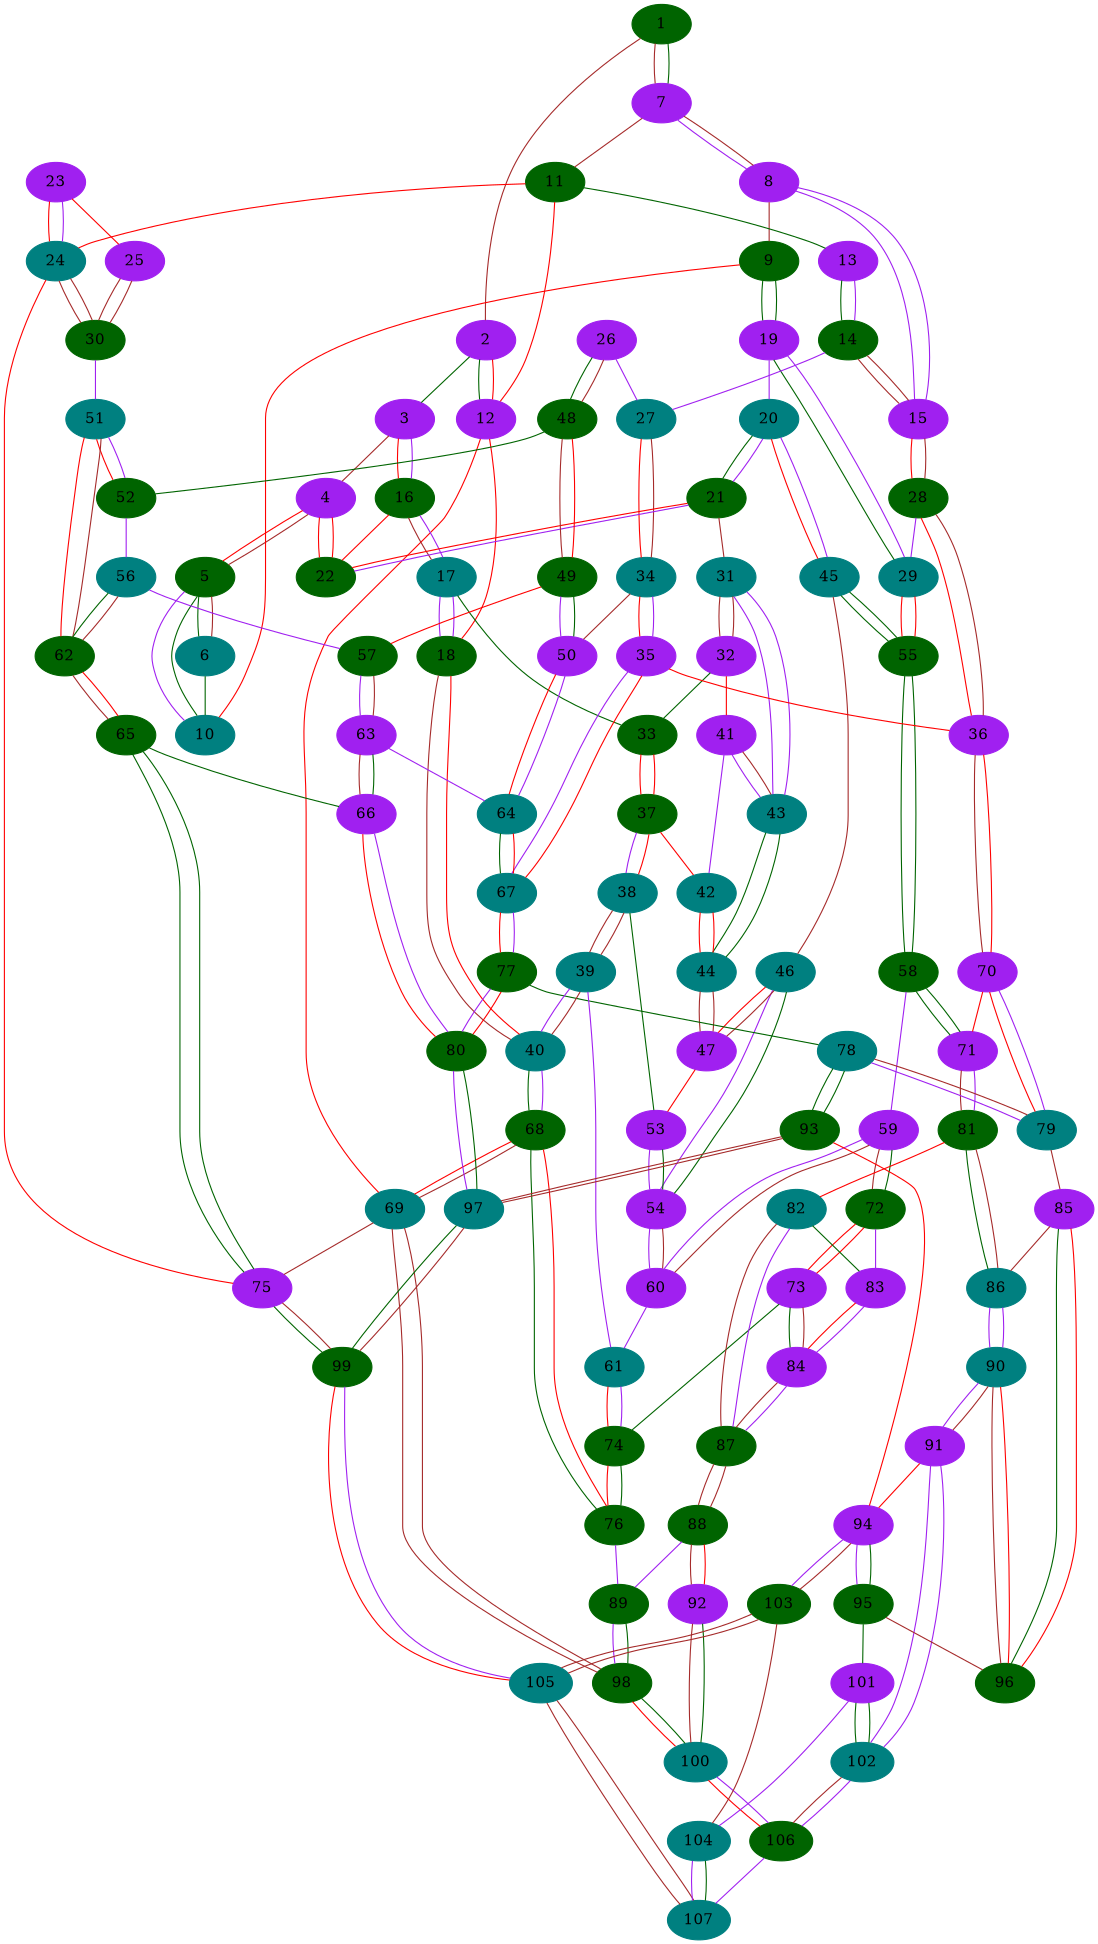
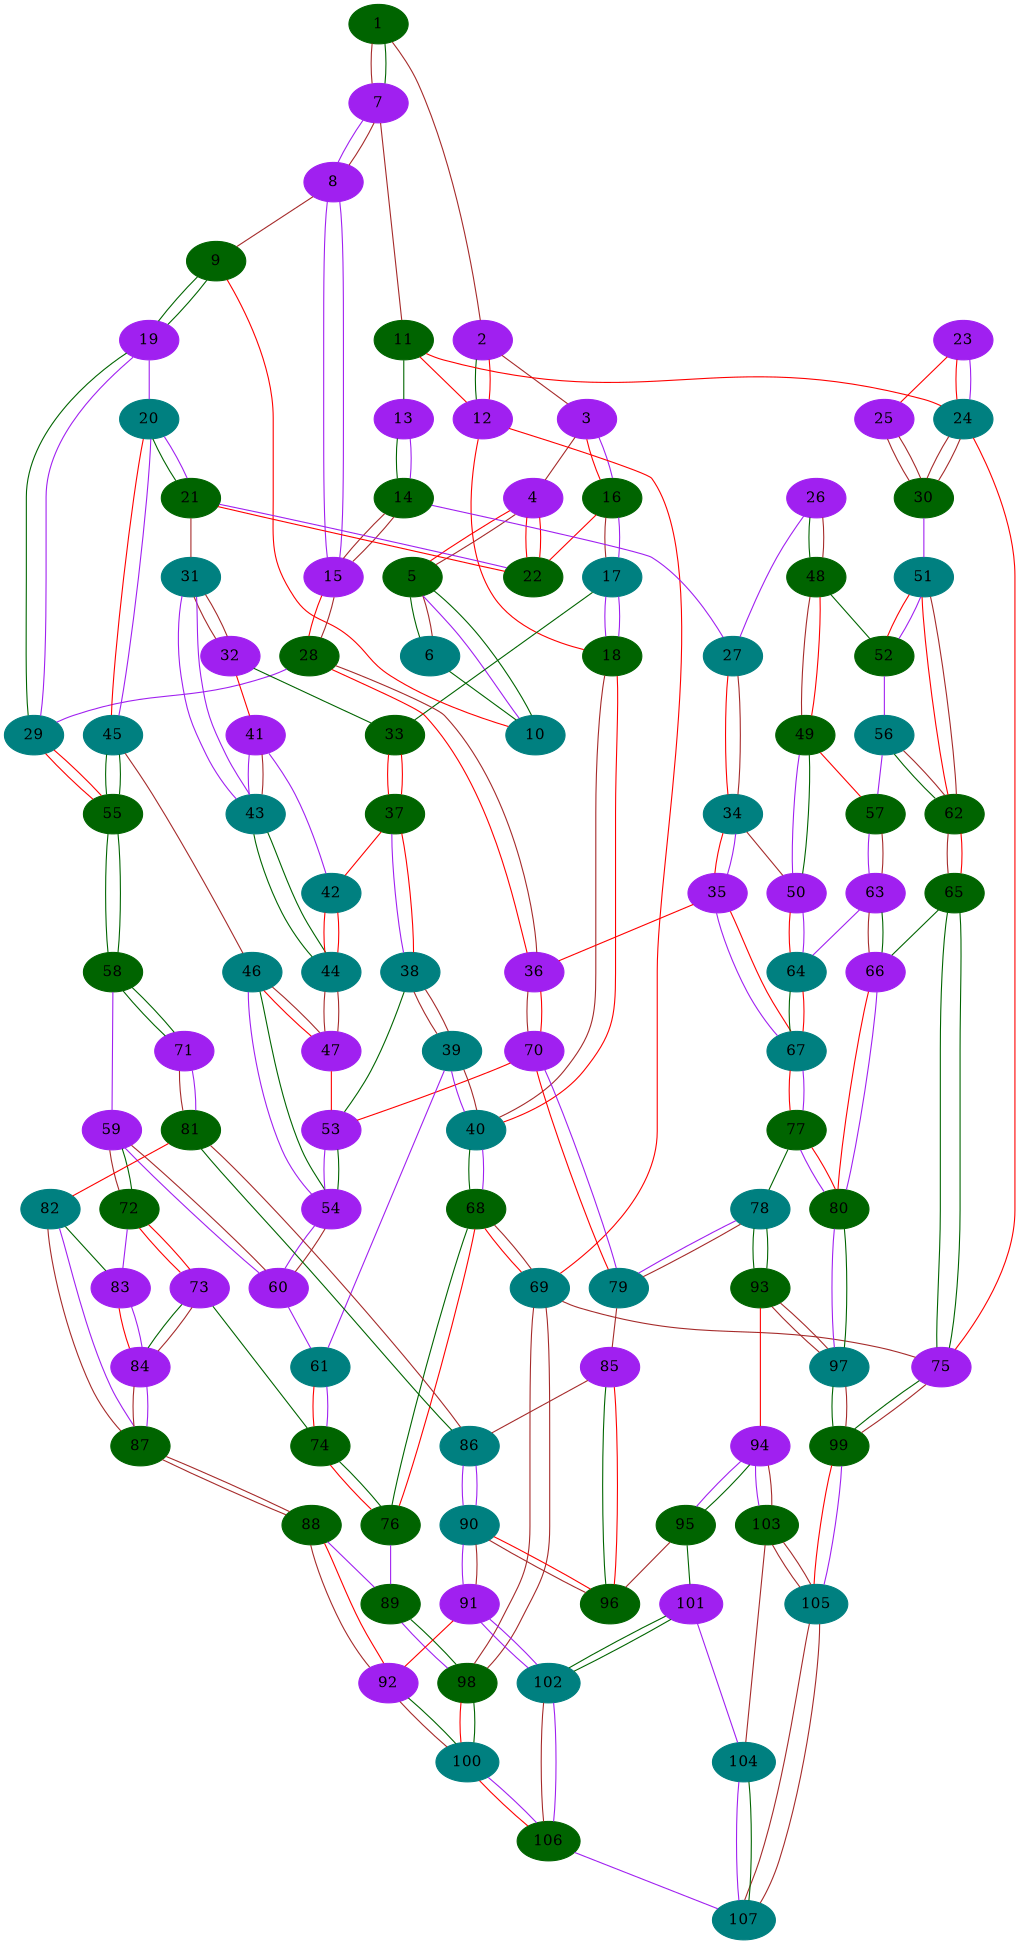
edge "2" -- "3": color darkgreen -> brown
edge "70" -- "71": now "70" -- "53"
edge "91" -- "94": now "91" -- "92"
